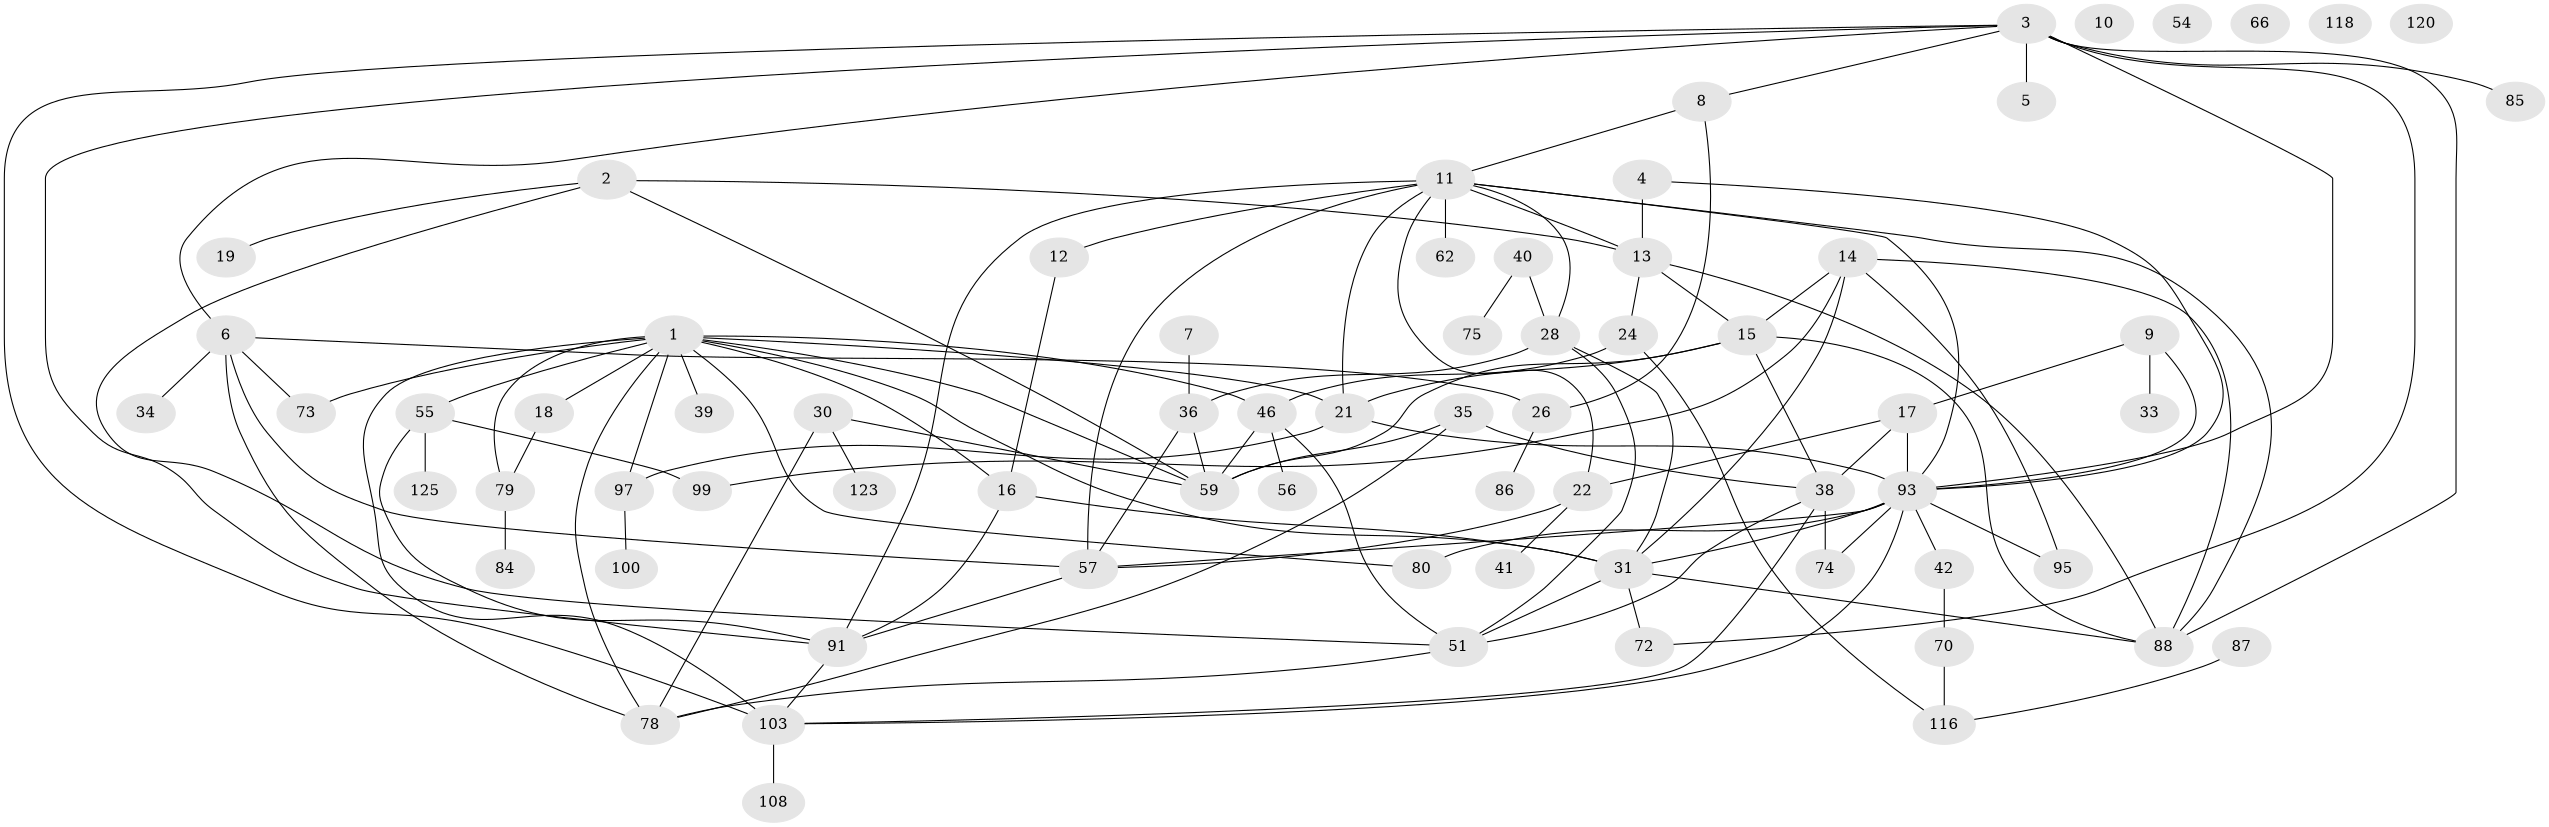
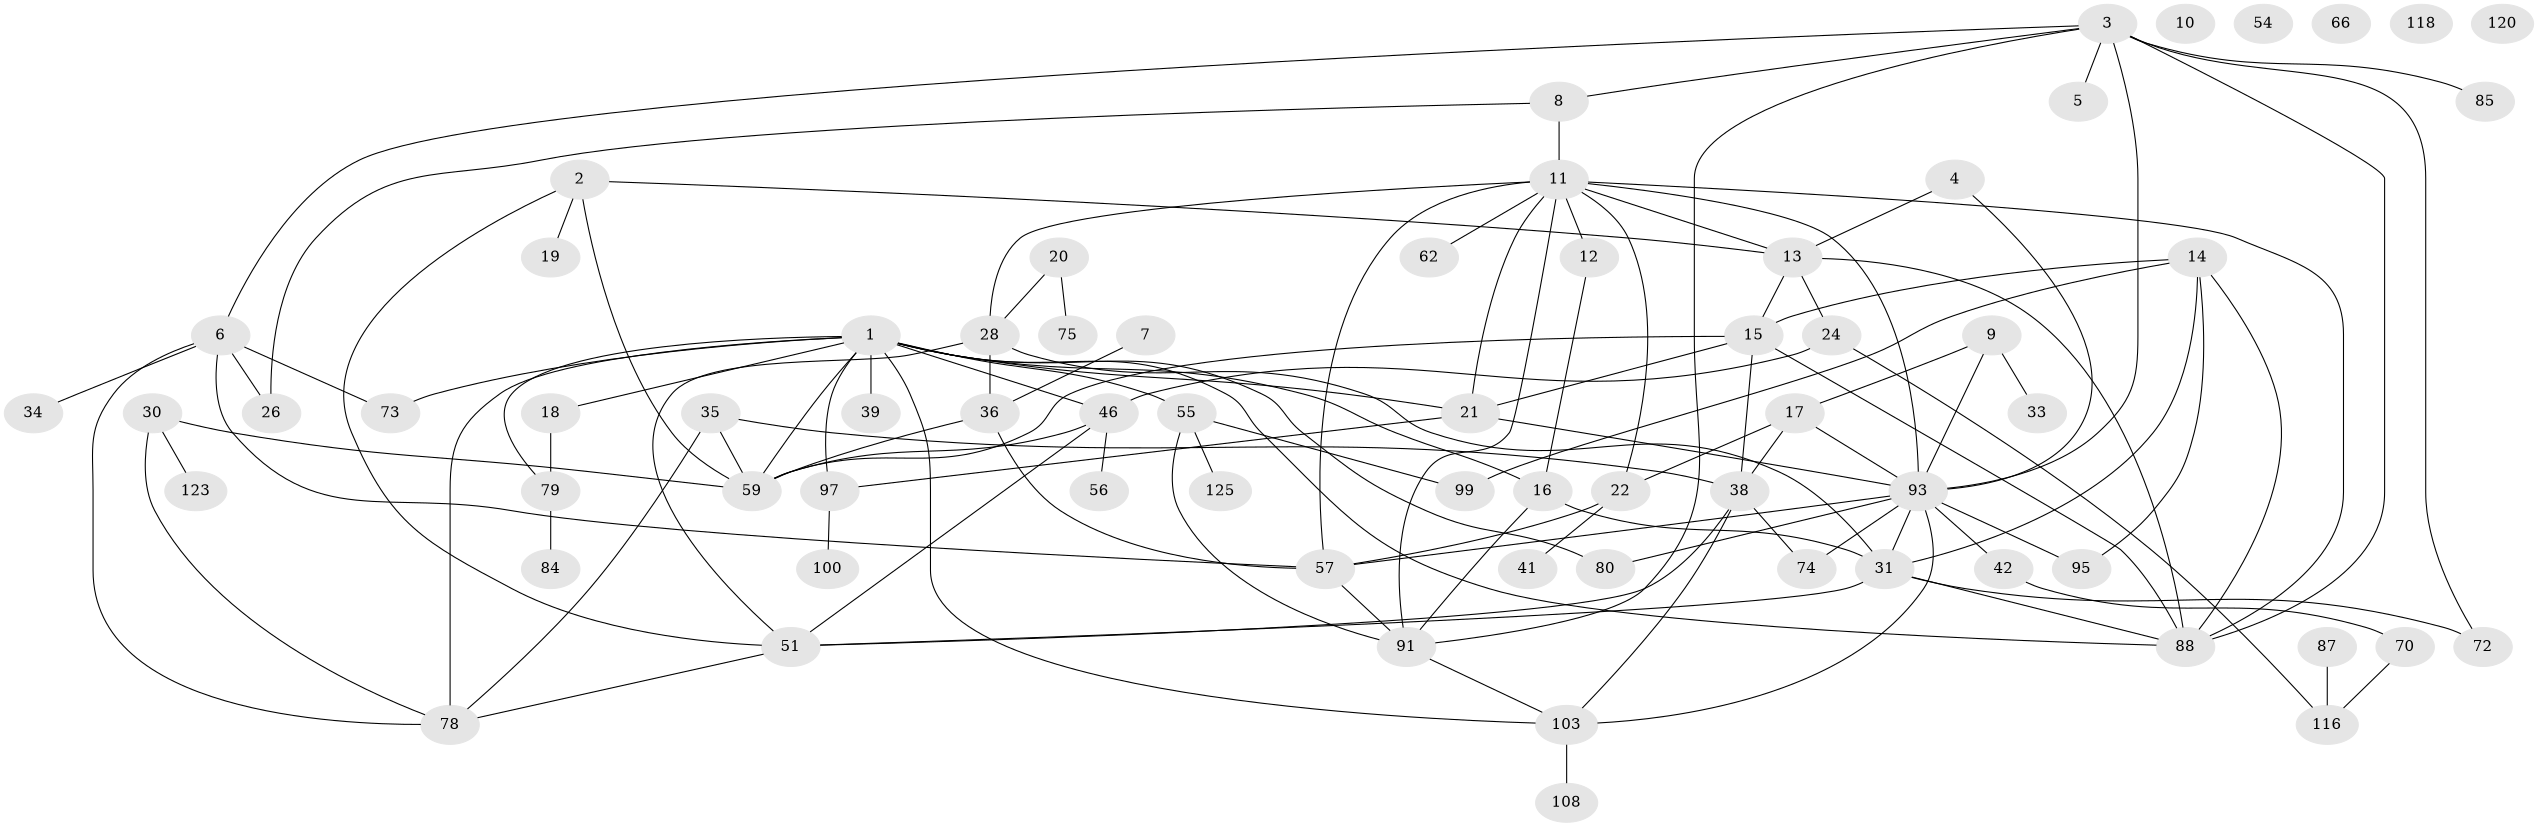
edge "3" -- "103": removed
node "40": label "40" -> "20"
node "86": removed
edge "1" -- "31": now "1" -- "88"
